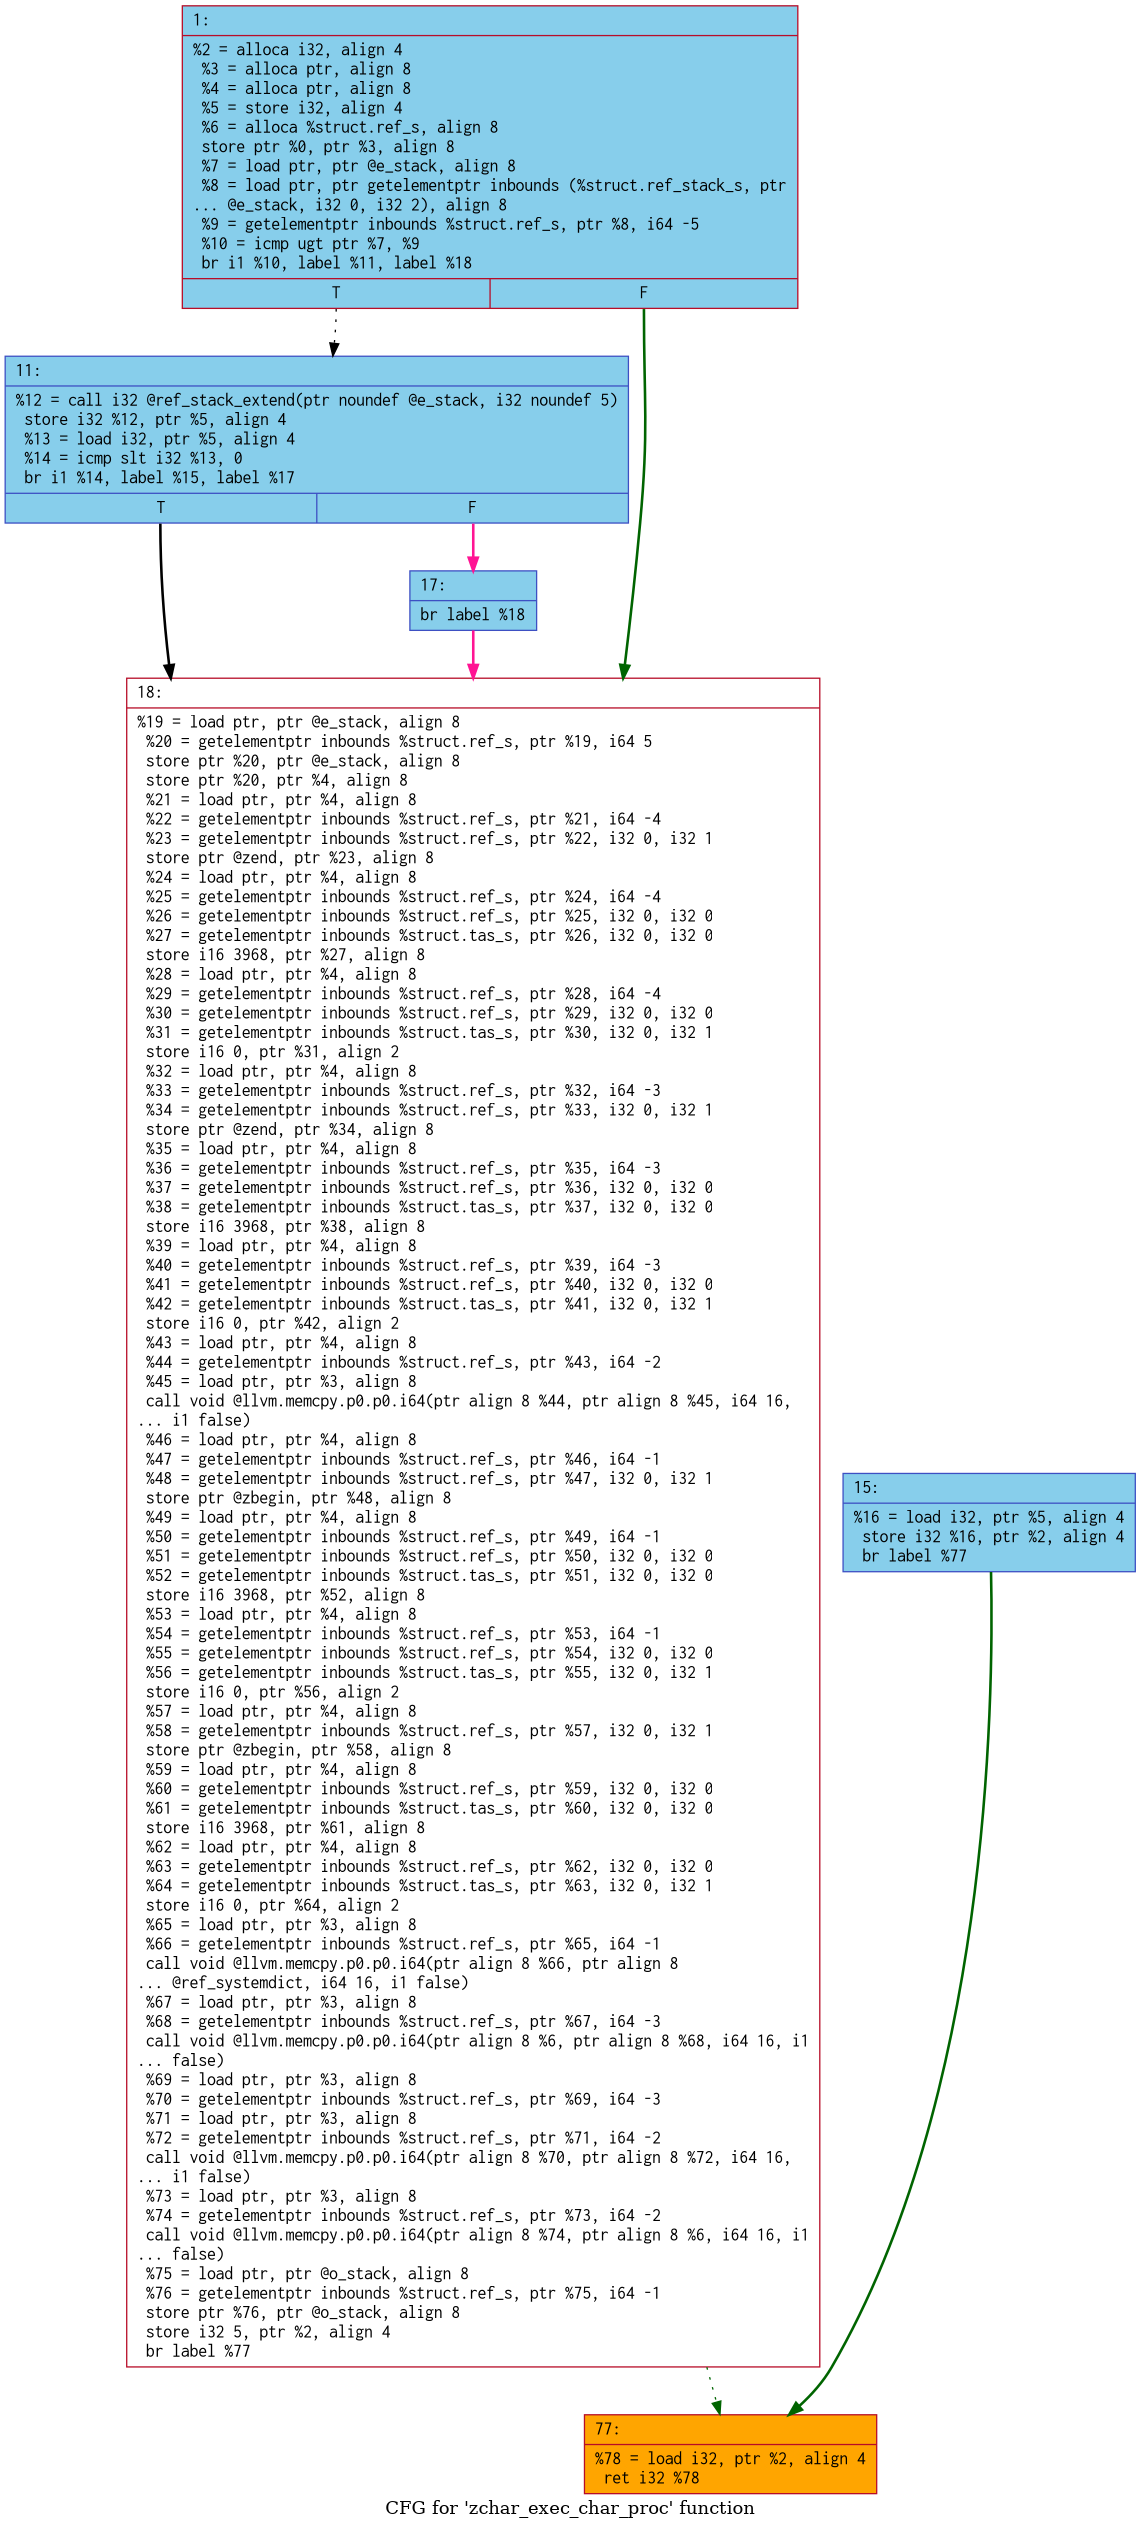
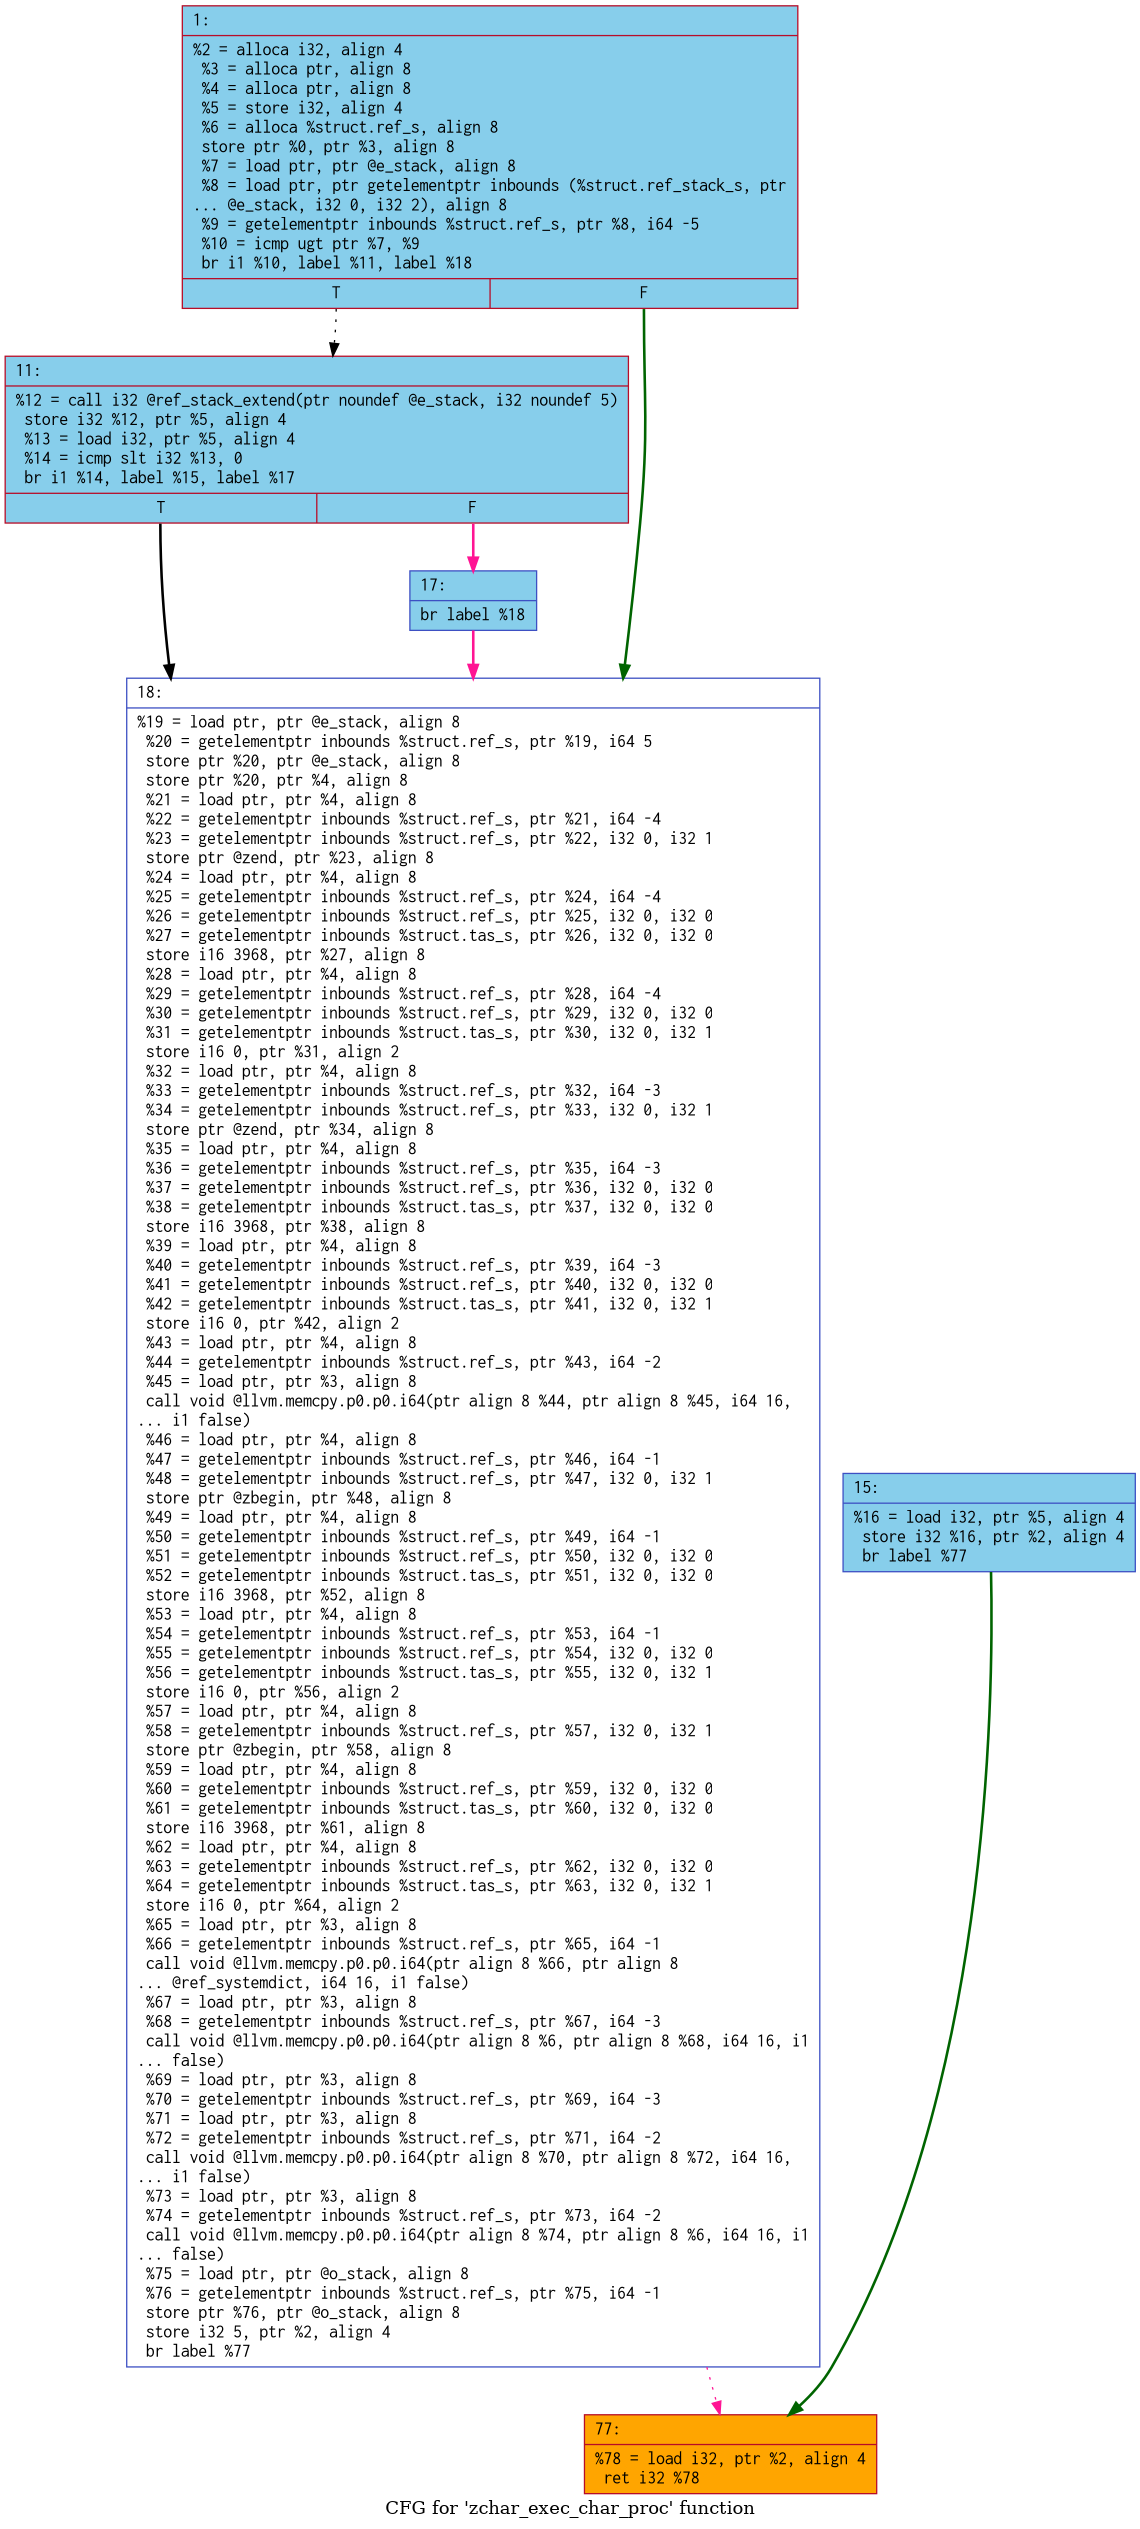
node "11:": color #3d50c3ff -> #b70d28ff
node "18:": color #b70d28ff -> #3d50c3ff
edge "18:" -> "77:": color darkgreen -> deeppink
